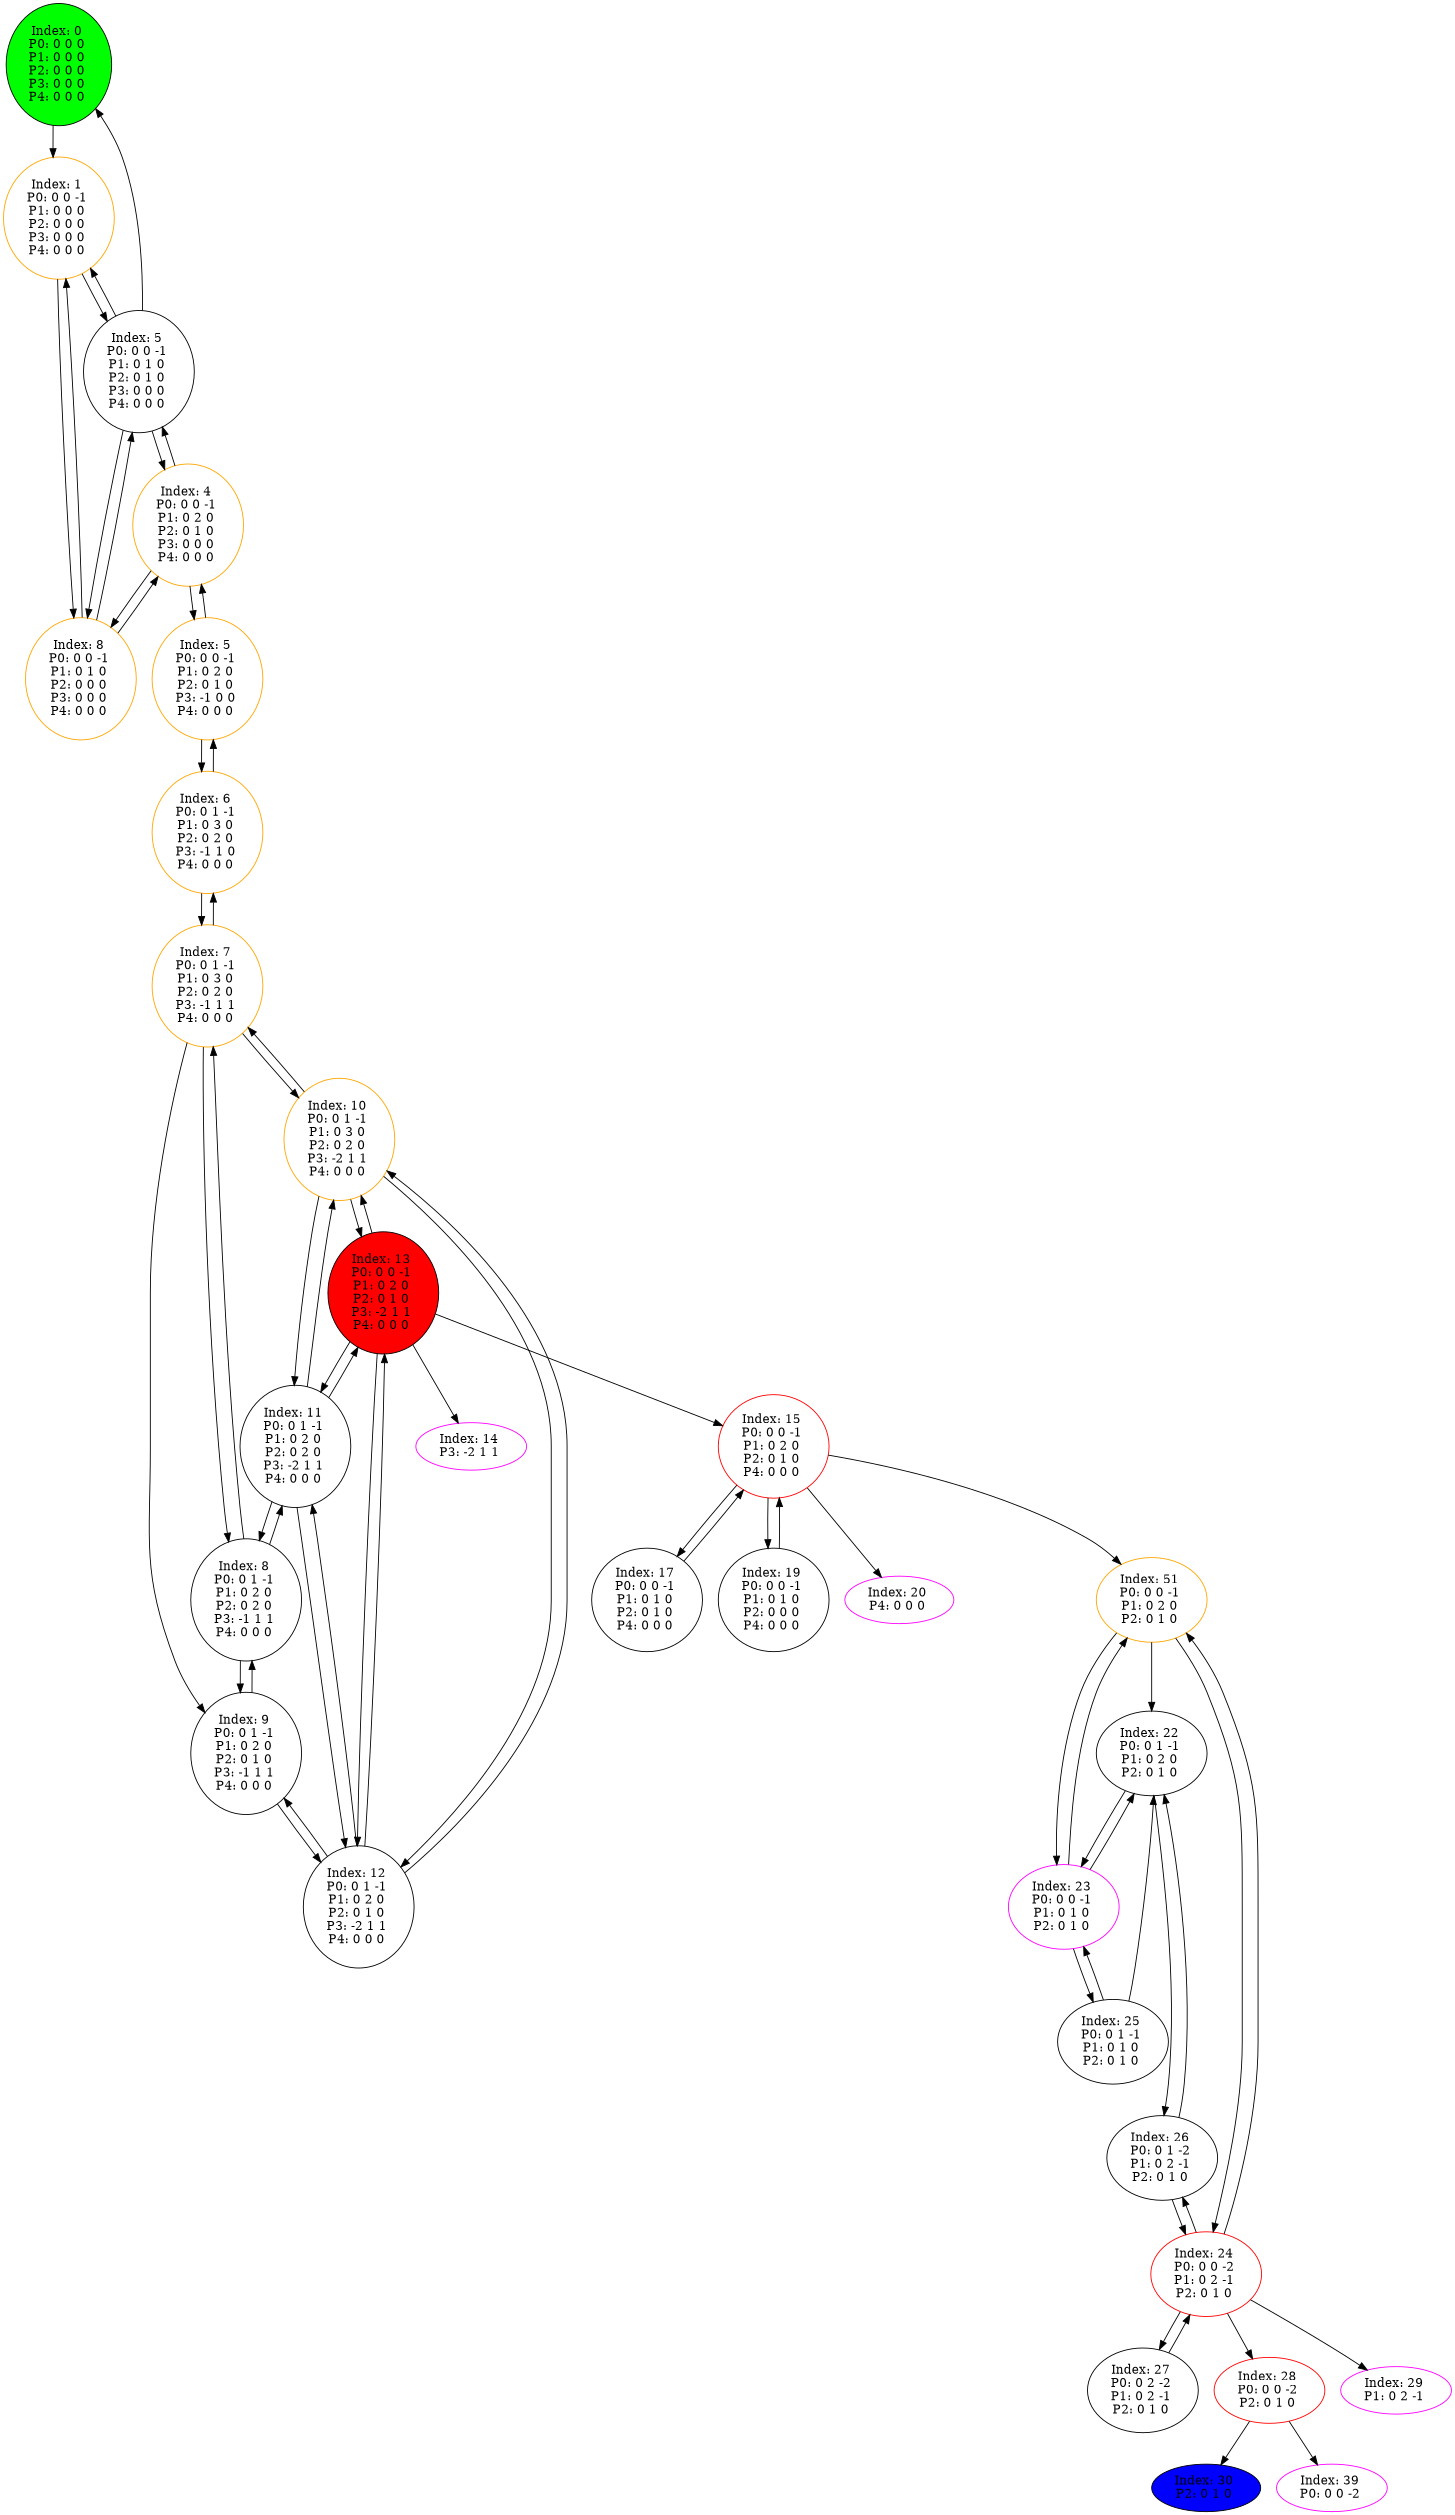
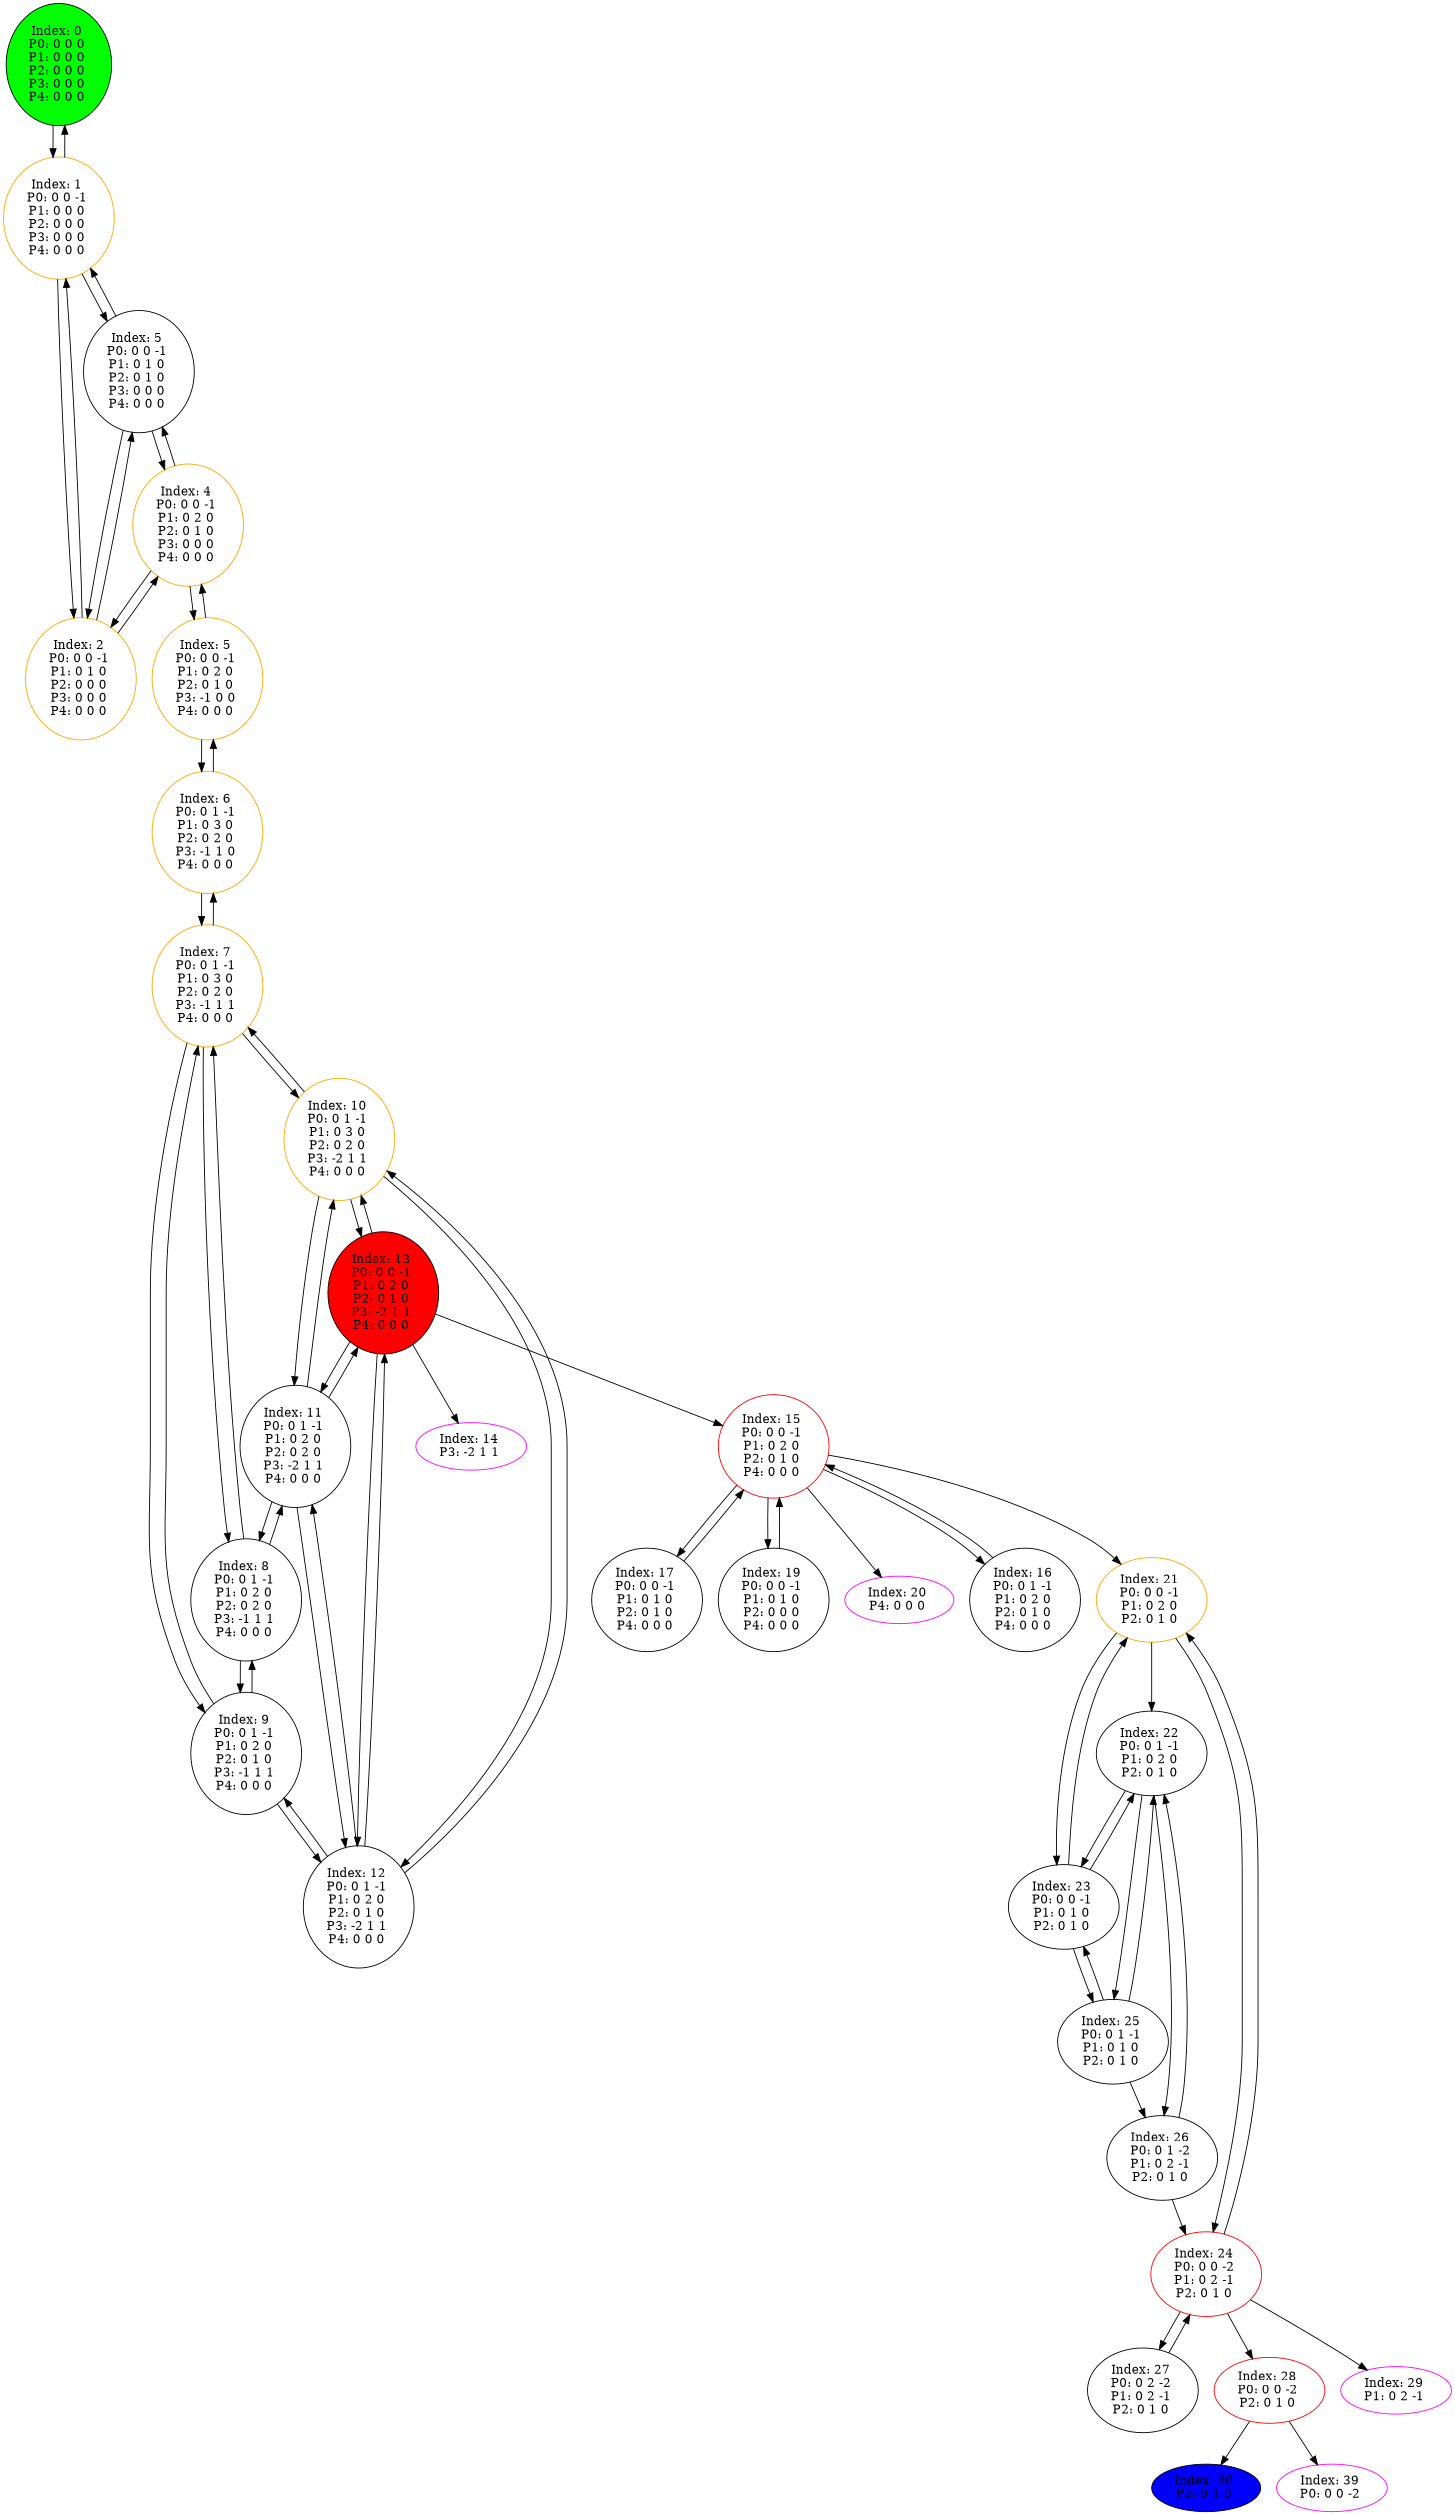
edge "Index: 5 P0: 0 0 -1 P1: 0 1 0 P2: 0 1 0 P3: 0 0 0 P4: 0 0 0" -> "Index: 0 P0: 0 0 0 P1: 0 0 0 P2: 0 0 0 P3: 0 0 0 P4: 0 0 0": now "Index: 1 P0: 0 0 -1 P1: 0 0 0 P2: 0 0 0 P3: 0 0 0 P4: 0 0 0" -> "Index: 0 P0: 0 0 0 P1: 0 0 0 P2: 0 0 0 P3: 0 0 0 P4: 0 0 0"
node "Index: 8 P0: 0 0 -1 P1: 0 1 0 P2: 0 0 0 P3: 0 0 0 P4: 0 0 0": label "Index: 8 P0: 0 0 -1 P1: 0 1 0 P2: 0 0 0 P3: 0 0 0 P4: 0 0 0" -> "Index: 2 P0: 0 0 -1 P1: 0 1 0 P2: 0 0 0 P3: 0 0 0 P4: 0 0 0"
edge "Index: 9 P0: 0 1 -1 P1: 0 2 0 P2: 0 1 0 P3: -1 1 1 P4: 0 0 0" -> "Index: 7 P0: 0 1 -1 P1: 0 3 0 P2: 0 2 0 P3: -1 1 1 P4: 0 0 0": added
node "Index: 16 P0: 0 1 -1 P1: 0 2 0 P2: 0 1 0 P4: 0 0 0": added
node "Index: 51 P0: 0 0 -1 P1: 0 2 0 P2: 0 1 0": label "Index: 51 P0: 0 0 -1 P1: 0 2 0 P2: 0 1 0" -> "Index: 21 P0: 0 0 -1 P1: 0 2 0 P2: 0 1 0"
edge "Index: 22 P0: 0 1 -1 P1: 0 2 0 P2: 0 1 0" -> "Index: 25 P0: 0 1 -1 P1: 0 1 0 P2: 0 1 0": added
node "Index: 23 P0: 0 0 -1 P1: 0 1 0 P2: 0 1 0": color fuchsia -> black
edge "Index: 24 P0: 0 0 -2 P1: 0 2 -1 P2: 0 1 0" -> "Index: 26 P0: 0 1 -2 P1: 0 2 -1 P2: 0 1 0": now "Index: 25 P0: 0 1 -1 P1: 0 1 0 P2: 0 1 0" -> "Index: 26 P0: 0 1 -2 P1: 0 2 -1 P2: 0 1 0"
